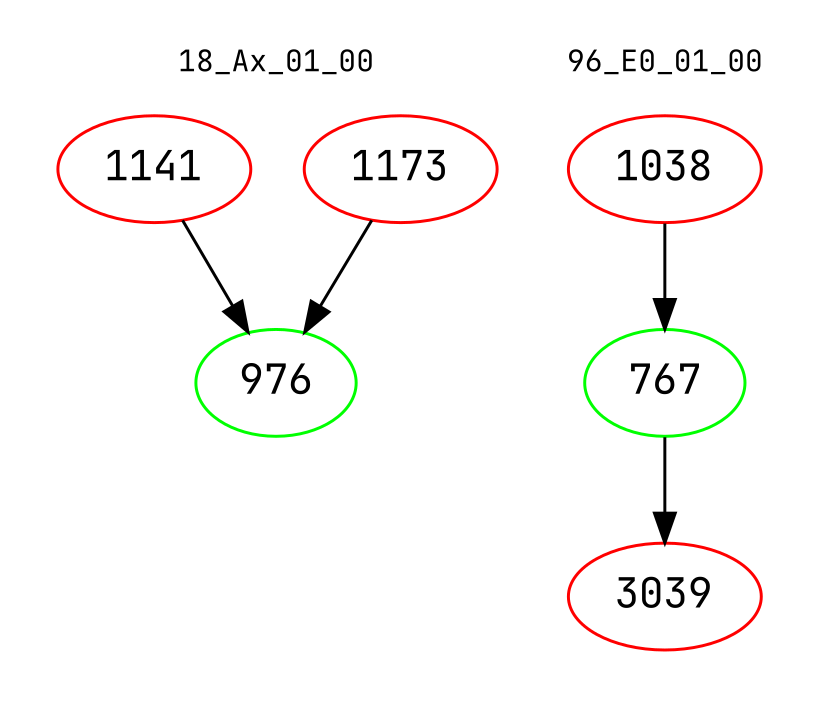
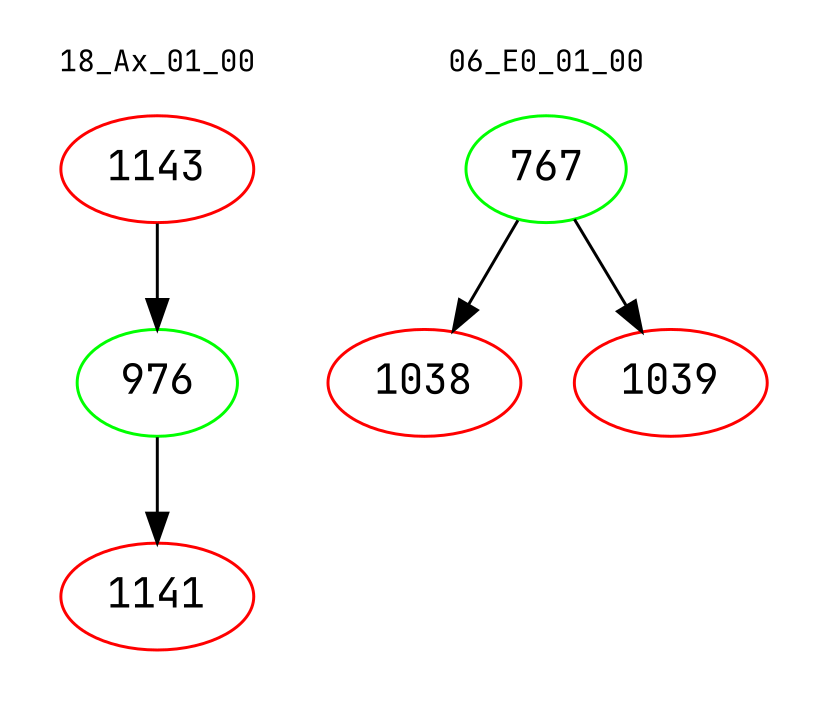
cluster "96_E0_01_00": label "96_E0_01_00" -> "06_E0_01_00"
node "1173": label "1173" -> "1143"
edge "1038" -> "767": reversed
edge "1141" -> "976": reversed
node "3039": label "3039" -> "1039"
